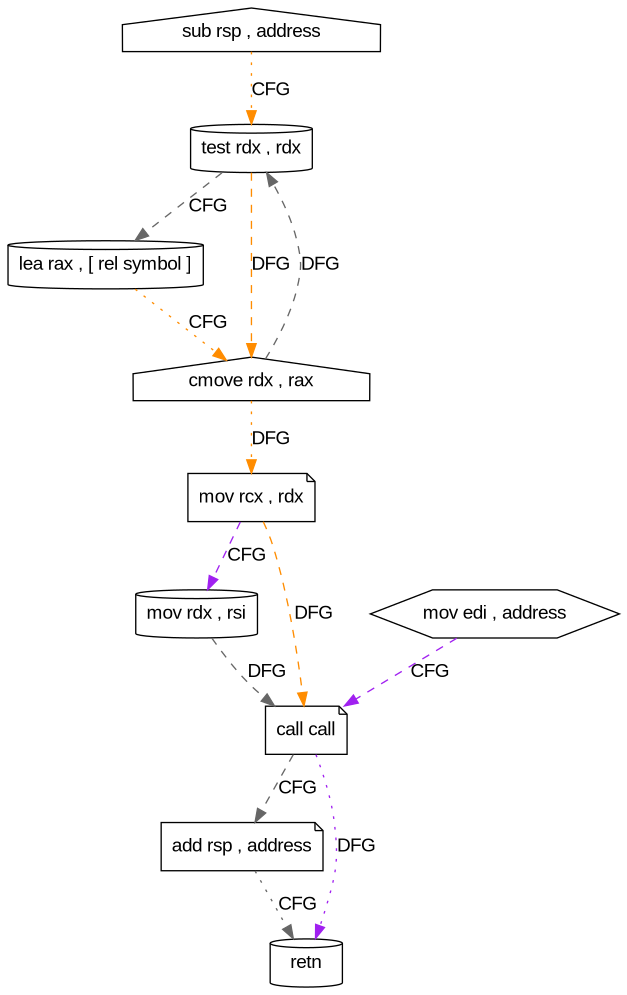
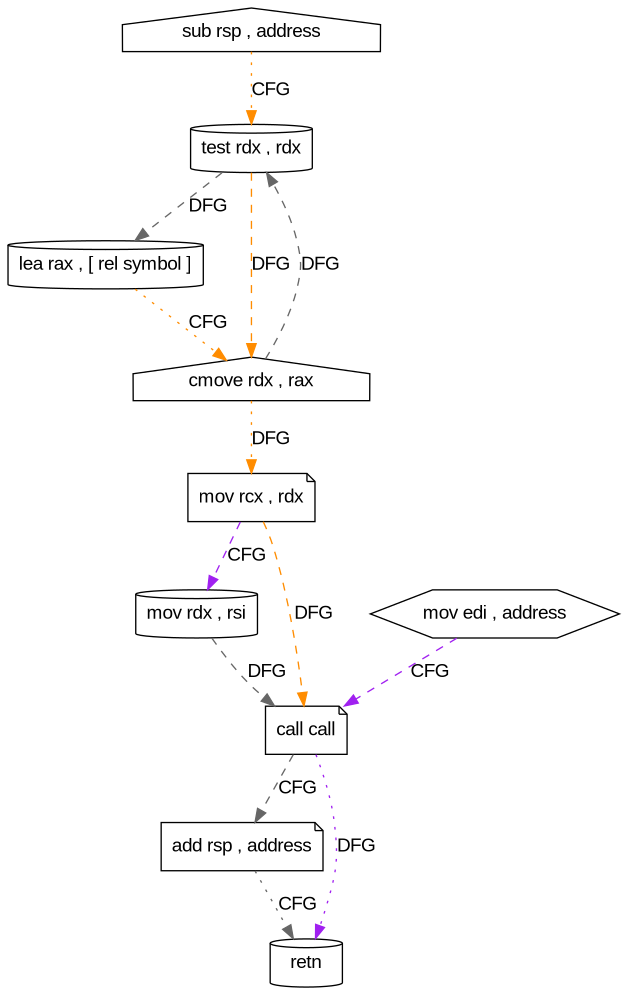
edge "test rdx , rdx" -> "lea rax , [ rel symbol ]": label "CFG" -> "DFG"
